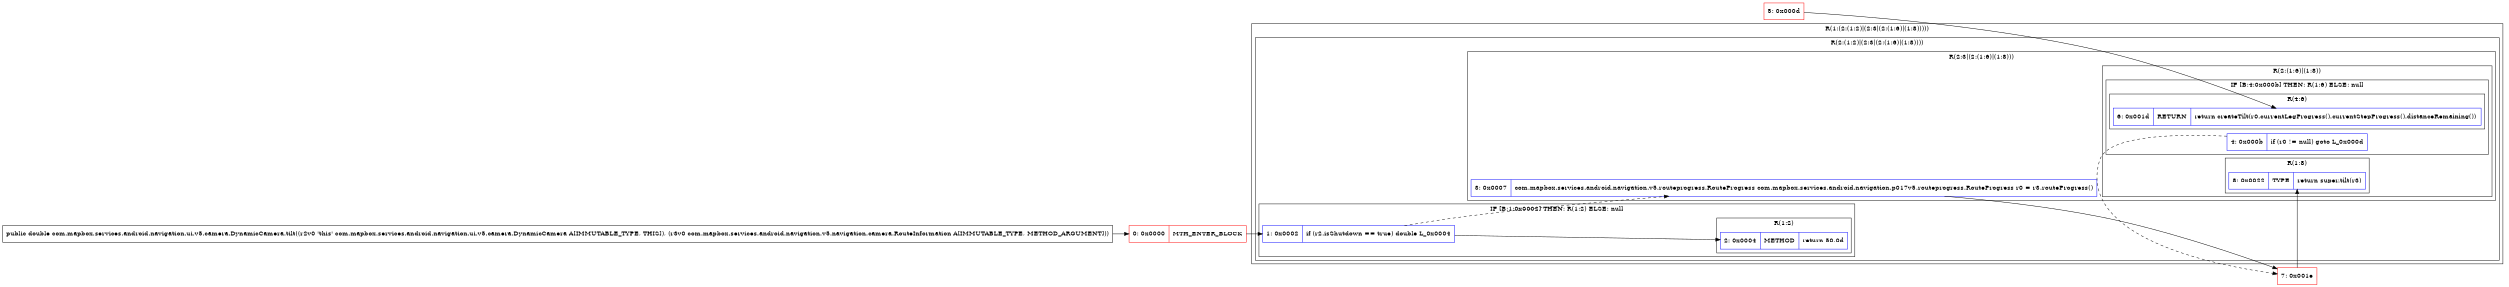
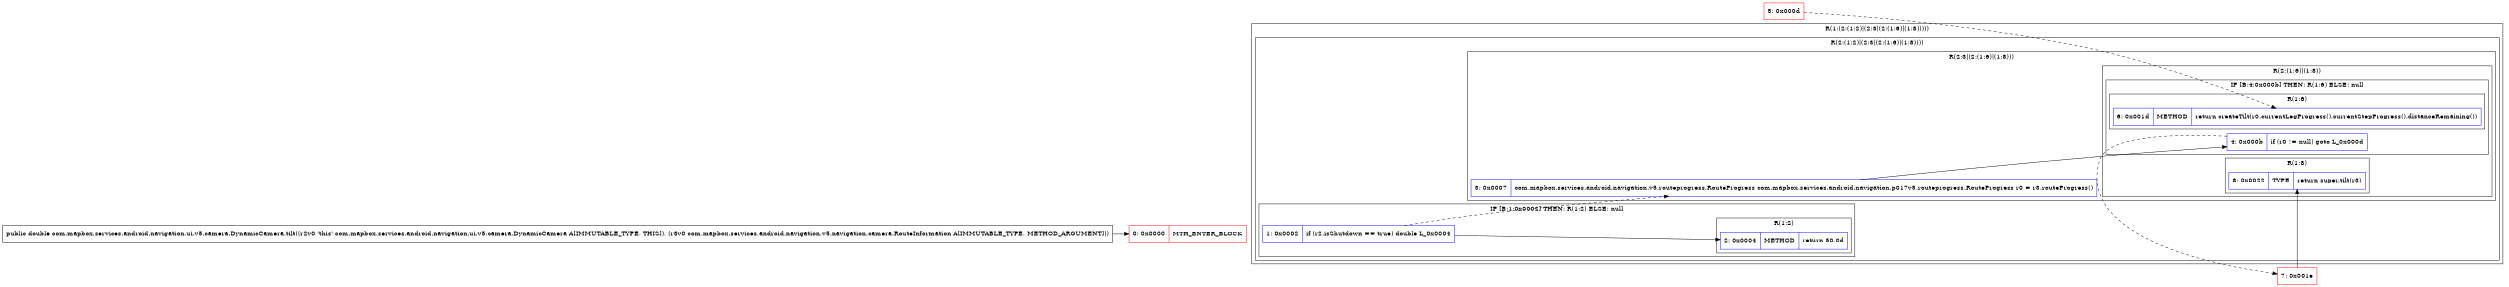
edge "5: 0x000d" -> "6: 0x001d": style solid -> dashed
cluster "R(4:6)": label "R(4:6)" -> "R(1:6)"
node "6: 0x001d": text "RETURN" -> "METHOD"
edge "3: 0x0007" -> "7: 0x001e": now "3: 0x0007" -> "4: 0x000b"
edge "0: 0x0000" -> "1: 0x0002": removed
